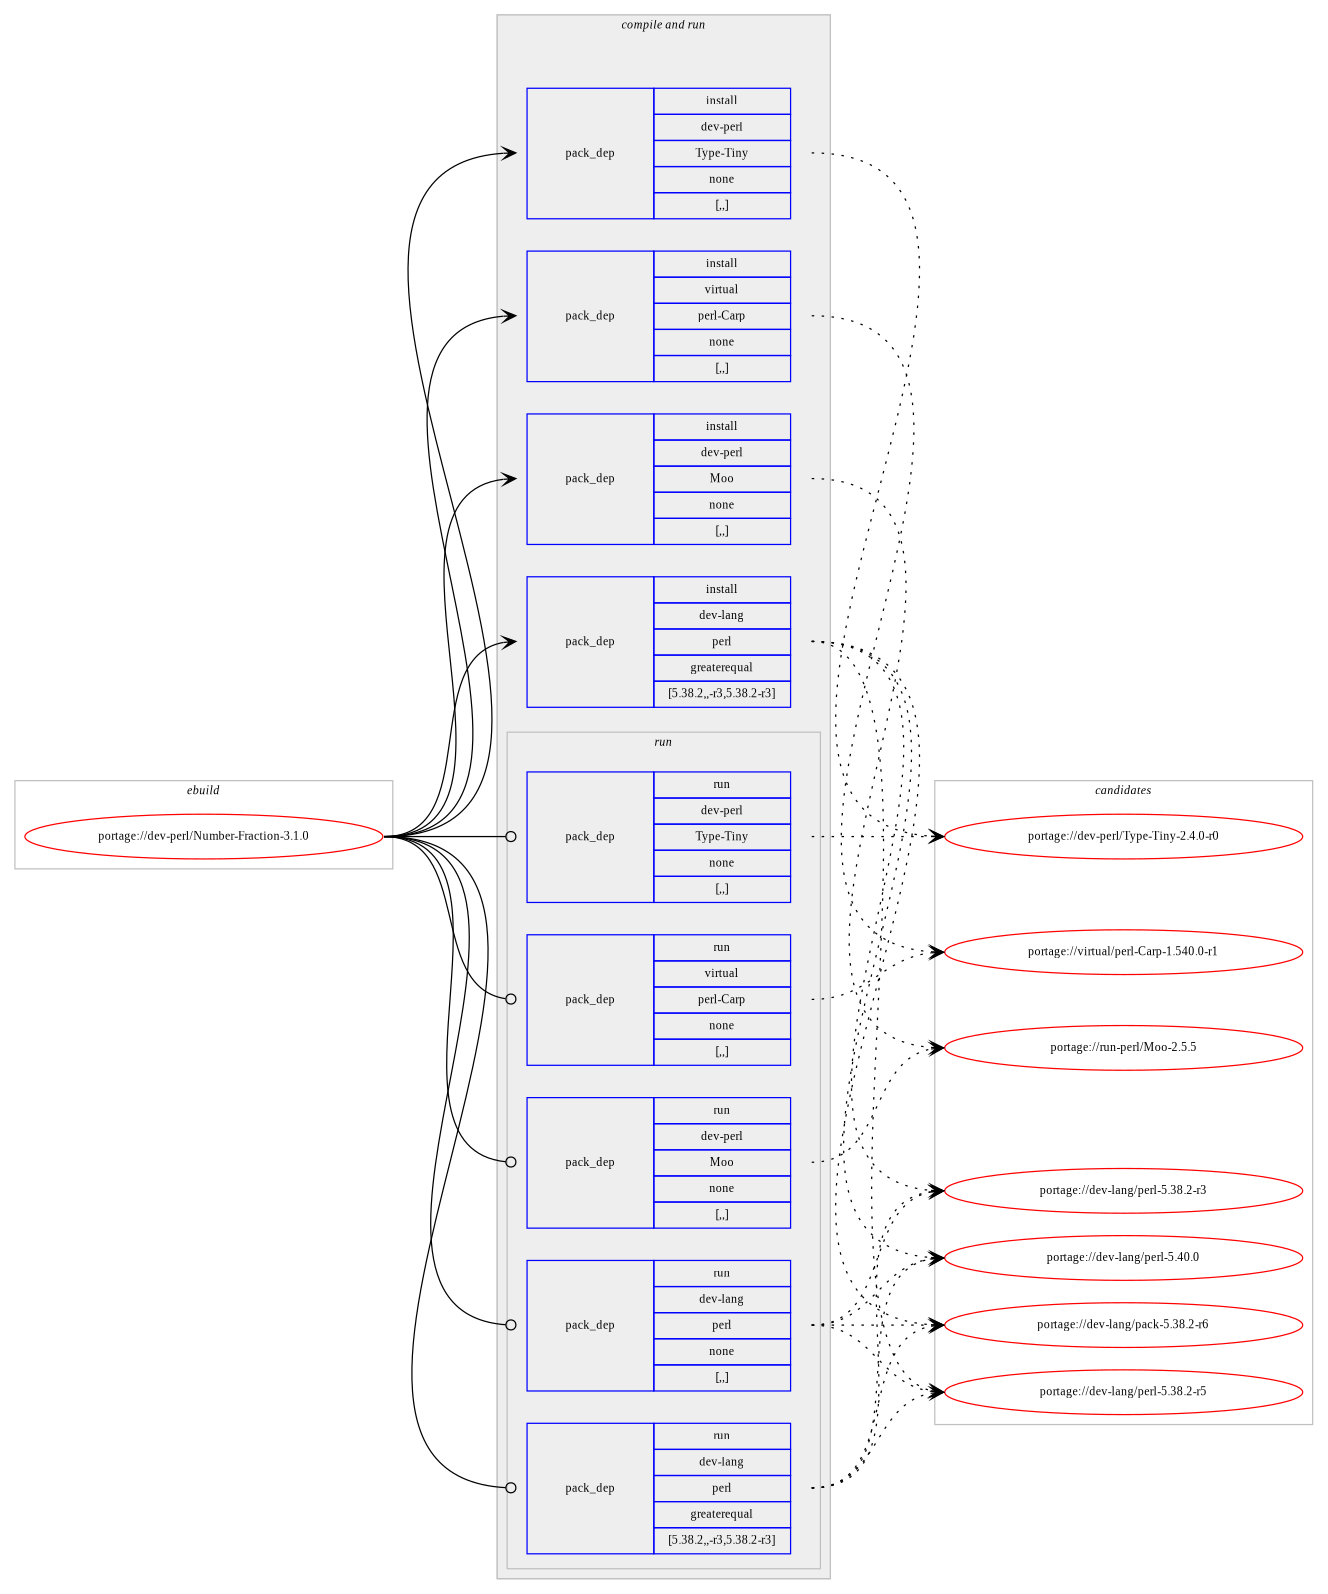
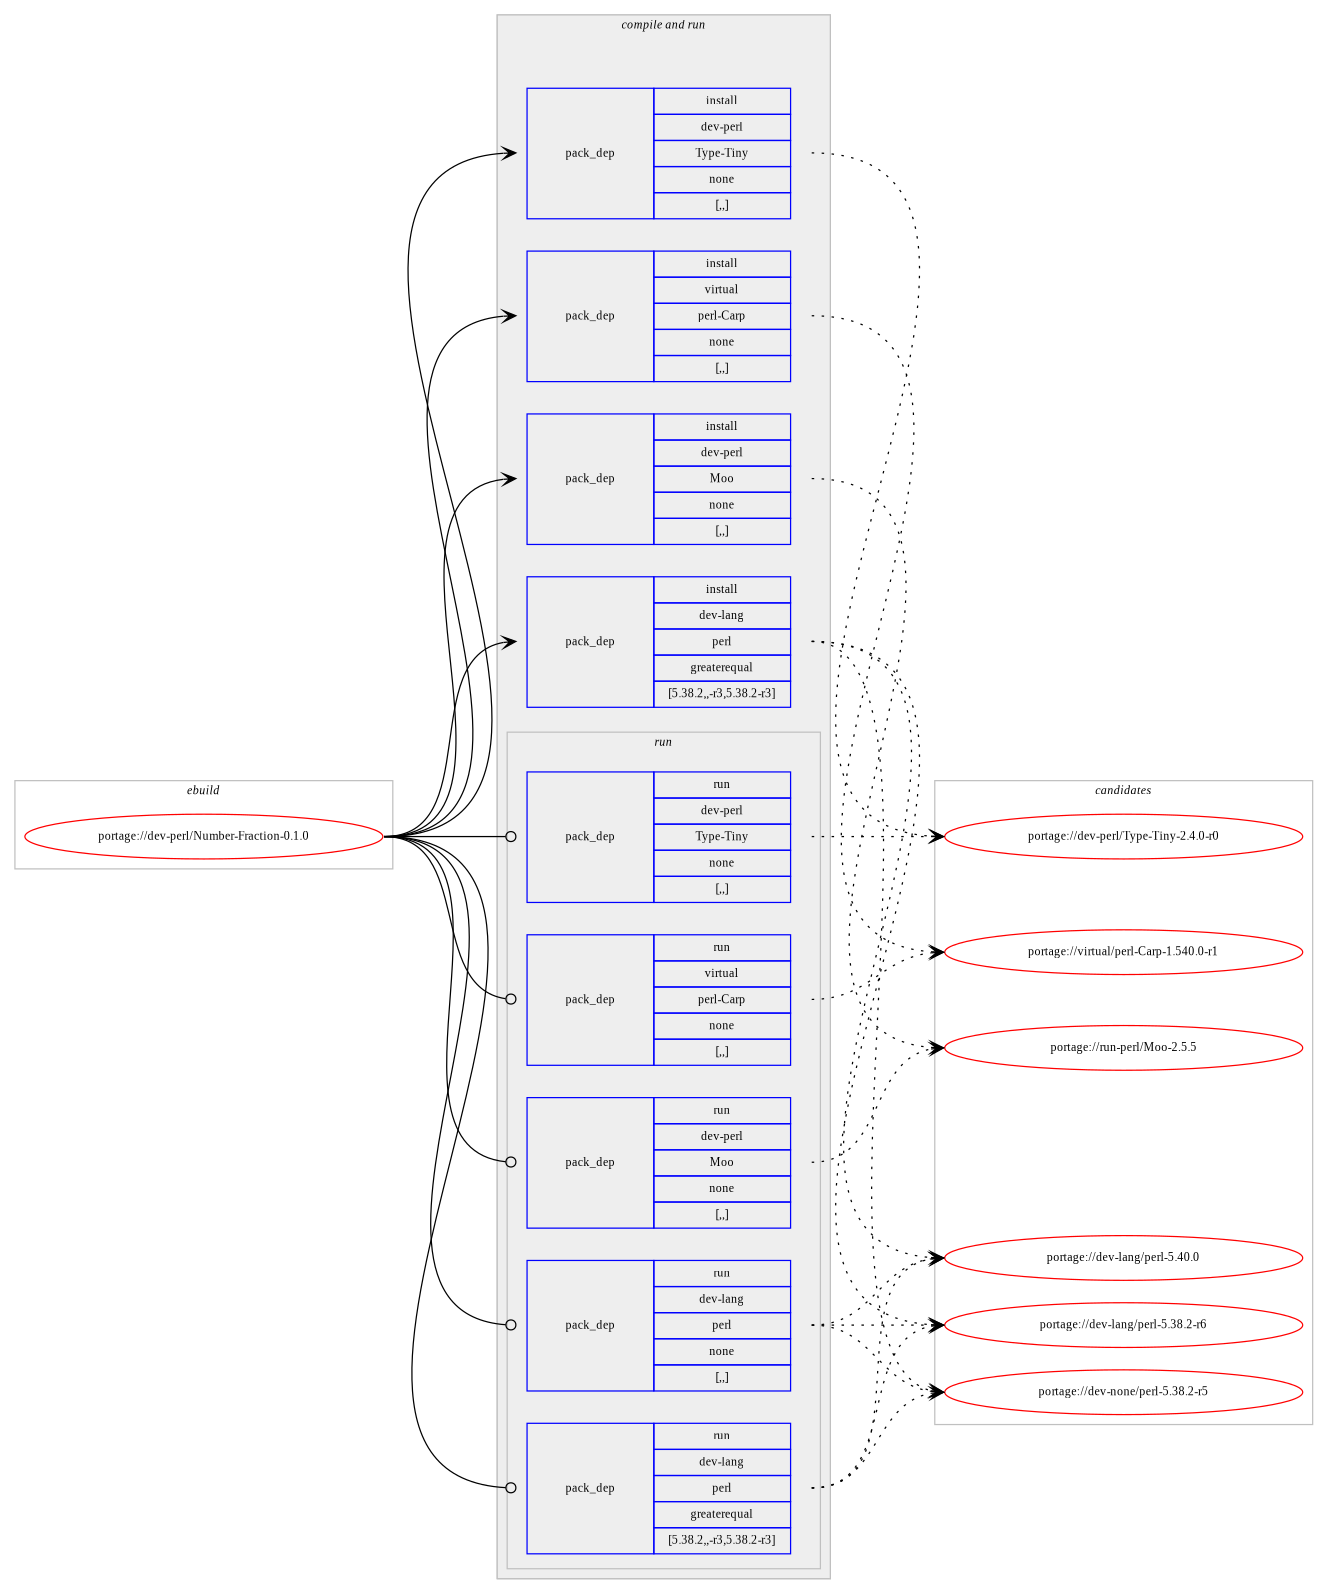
node "portage://dev-perl/Number-Fraction-3.1.0": label "portage://dev-perl/Number-Fraction-3.1.0" -> "portage://dev-perl/Number-Fraction-0.1.0"
node "portage://dev-lang/perl-5.38.2-r3": removed
node "portage://dev-lang/pack-5.38.2-r6": label "portage://dev-lang/pack-5.38.2-r6" -> "portage://dev-lang/perl-5.38.2-r6"
node "portage://dev-lang/perl-5.38.2-r5": label "portage://dev-lang/perl-5.38.2-r5" -> "portage://dev-none/perl-5.38.2-r5"
